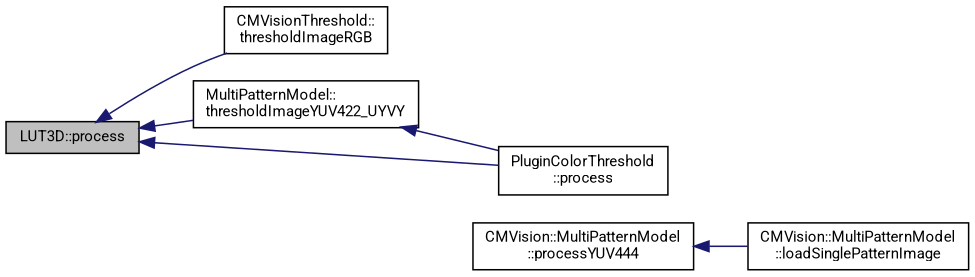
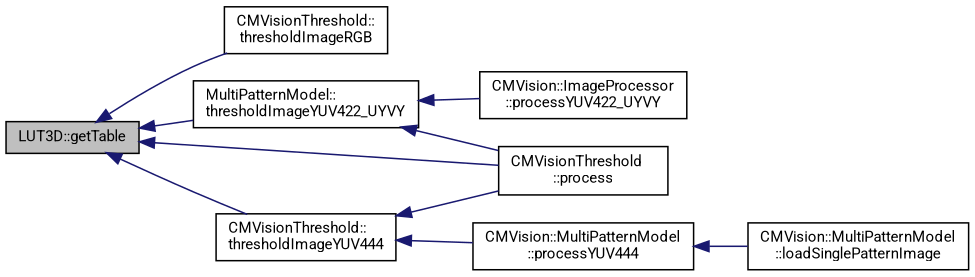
node "CMVision::ImageProcessor ::processYUV422_UYVY": added
node "LUT3D::process": label "LUT3D::process" -> "LUT3D::getTable"
node "PluginColorThreshold ::process": label "PluginColorThreshold ::process" -> "CMVisionThreshold ::process"
node "CMVisionThreshold:: thresholdImageYUV444": added
